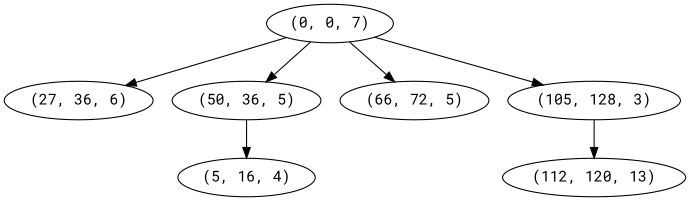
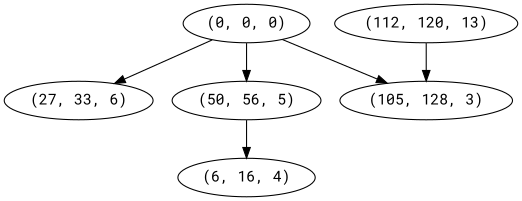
node "(0, 0, 7)": label "(0, 0, 7)" -> "(0, 0, 0)"
node "(27, 36, 6)": label "(27, 36, 6)" -> "(27, 33, 6)"
node "(50, 36, 5)": label "(50, 36, 5)" -> "(50, 56, 5)"
node "(66, 72, 5)": removed
edge "(105, 128, 3)" -> "(112, 120, 13)": reversed
node "(5, 16, 4)": label "(5, 16, 4)" -> "(6, 16, 4)"
